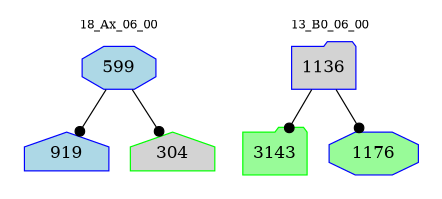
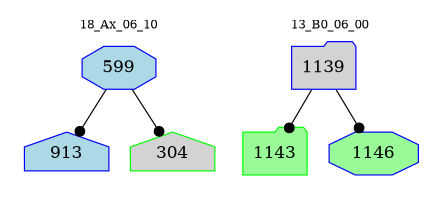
cluster "18_Ax_06_00": label "18_Ax_06_00" -> "18_Ax_06_10"
node "1136": label "1136" -> "1139"
node "919": label "919" -> "913"
node "3143": label "3143" -> "1143"
node "1176": label "1176" -> "1146"
